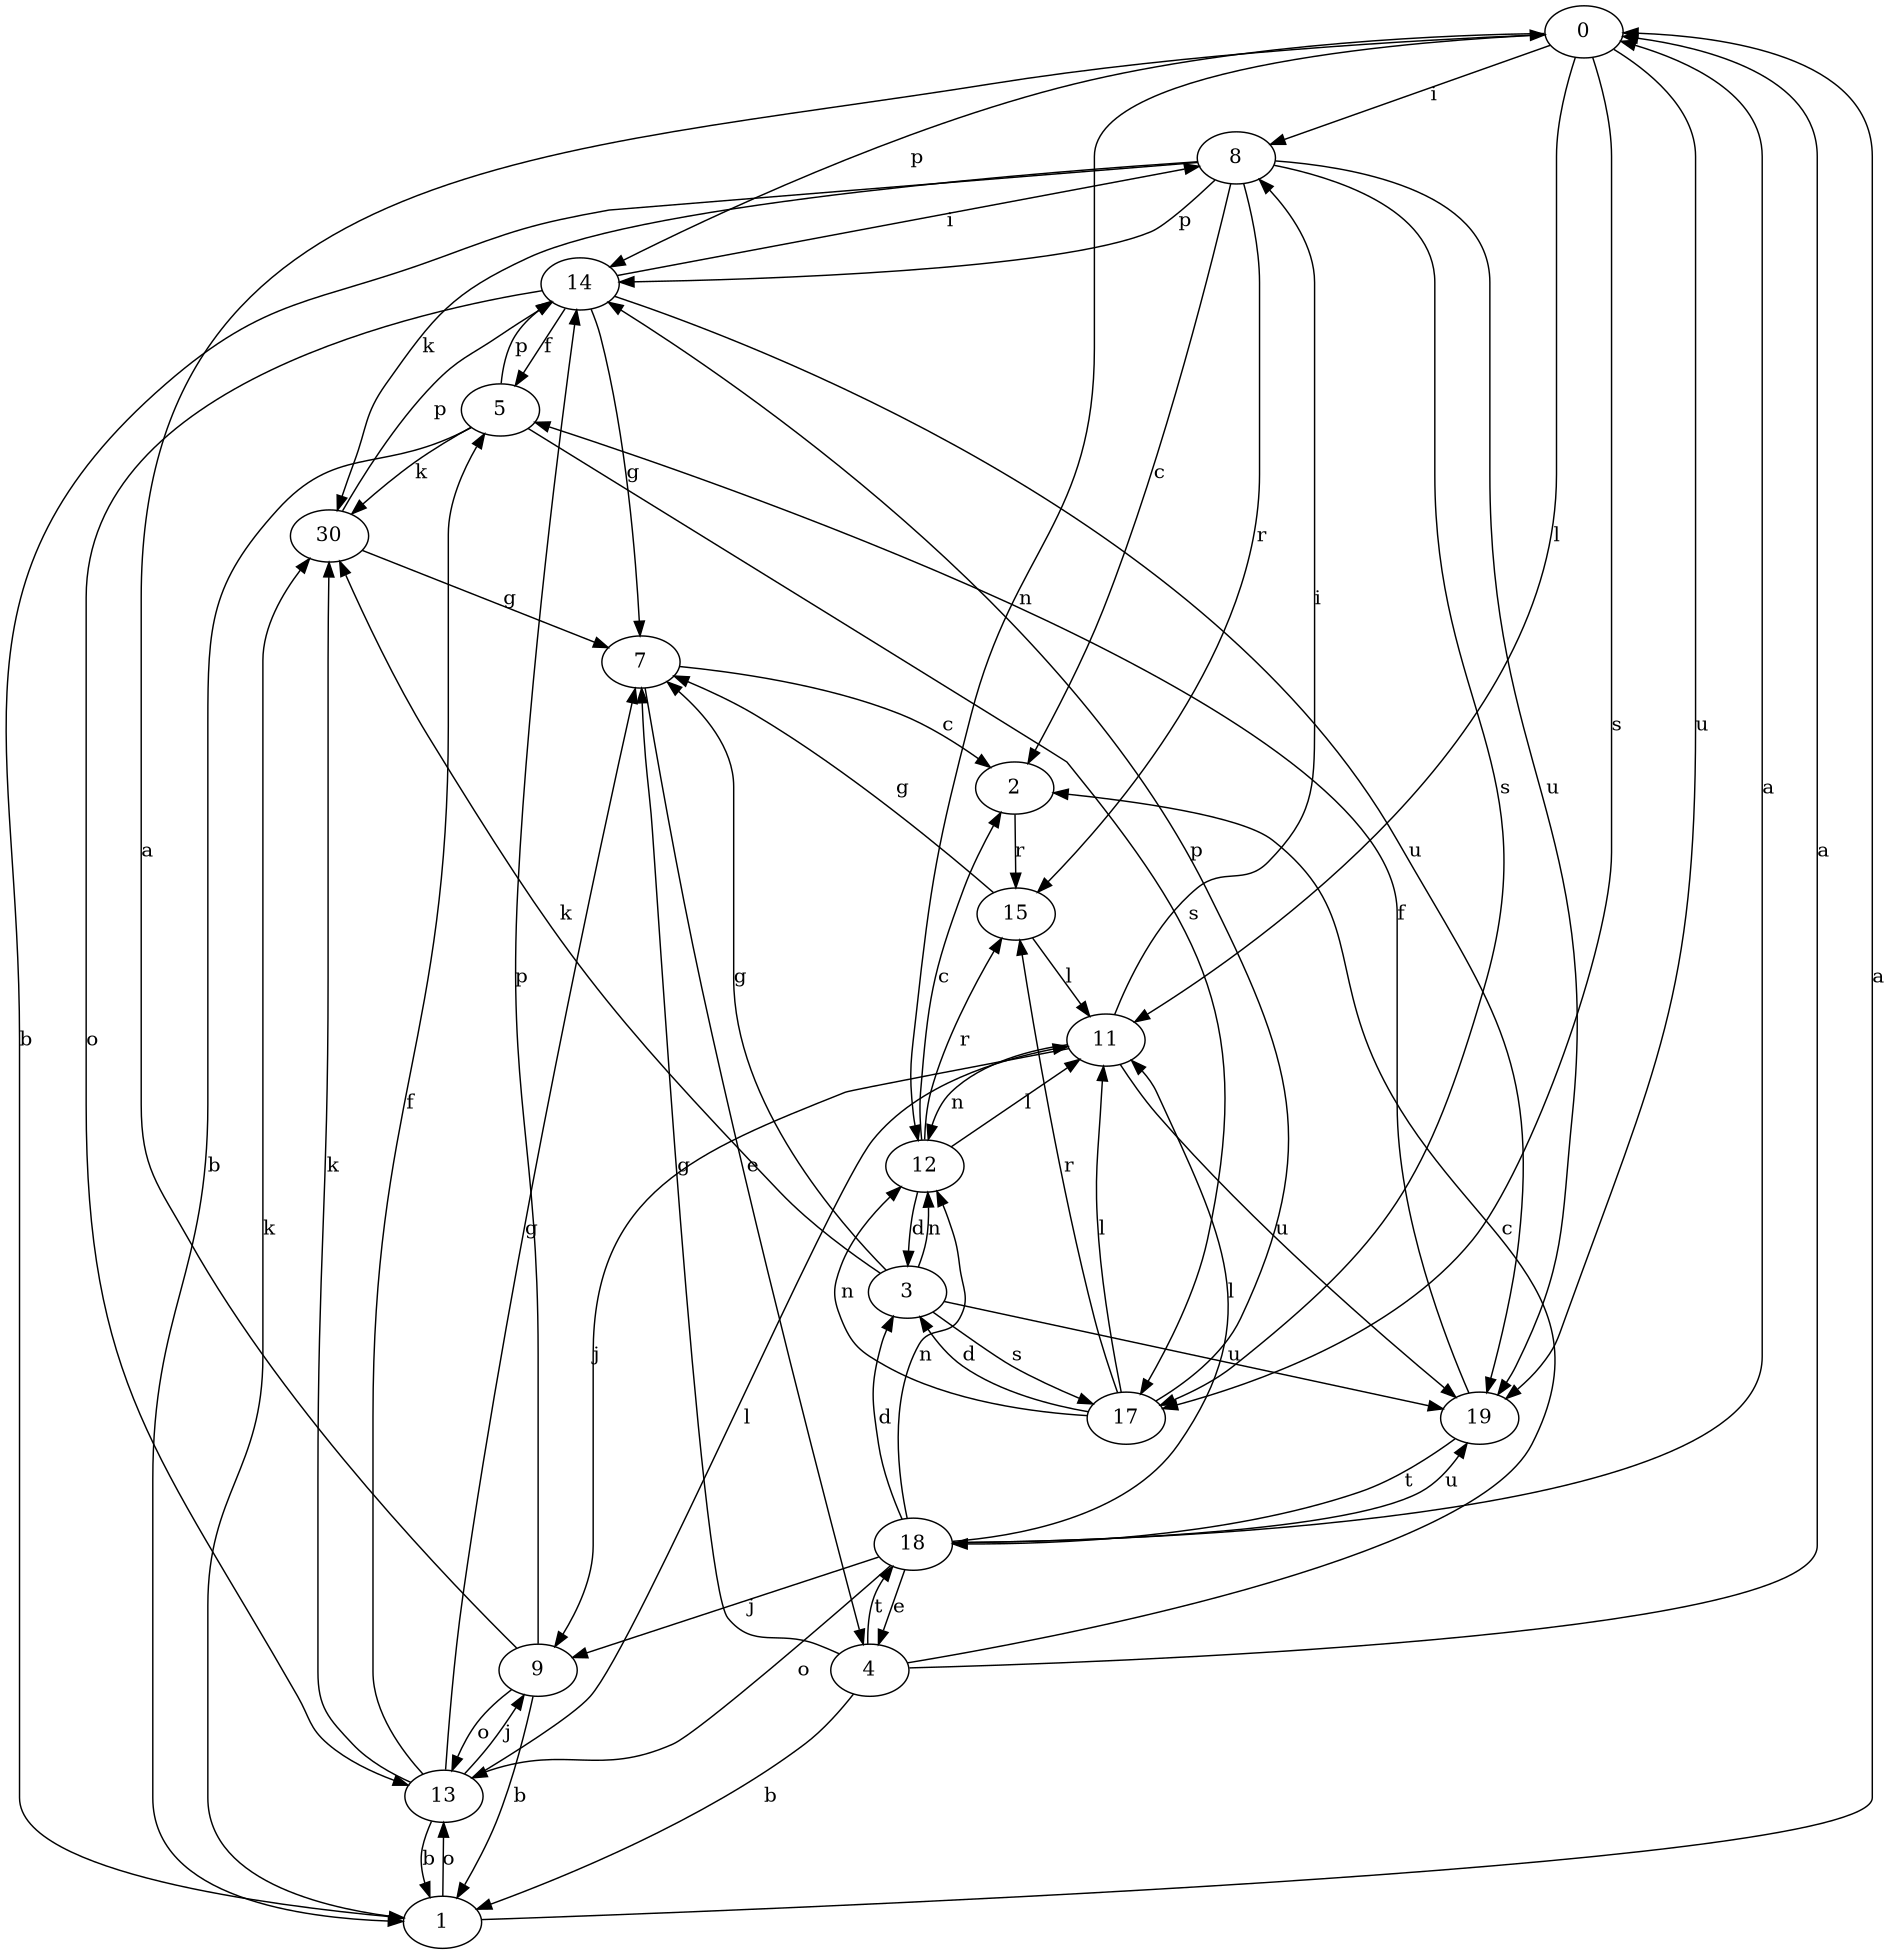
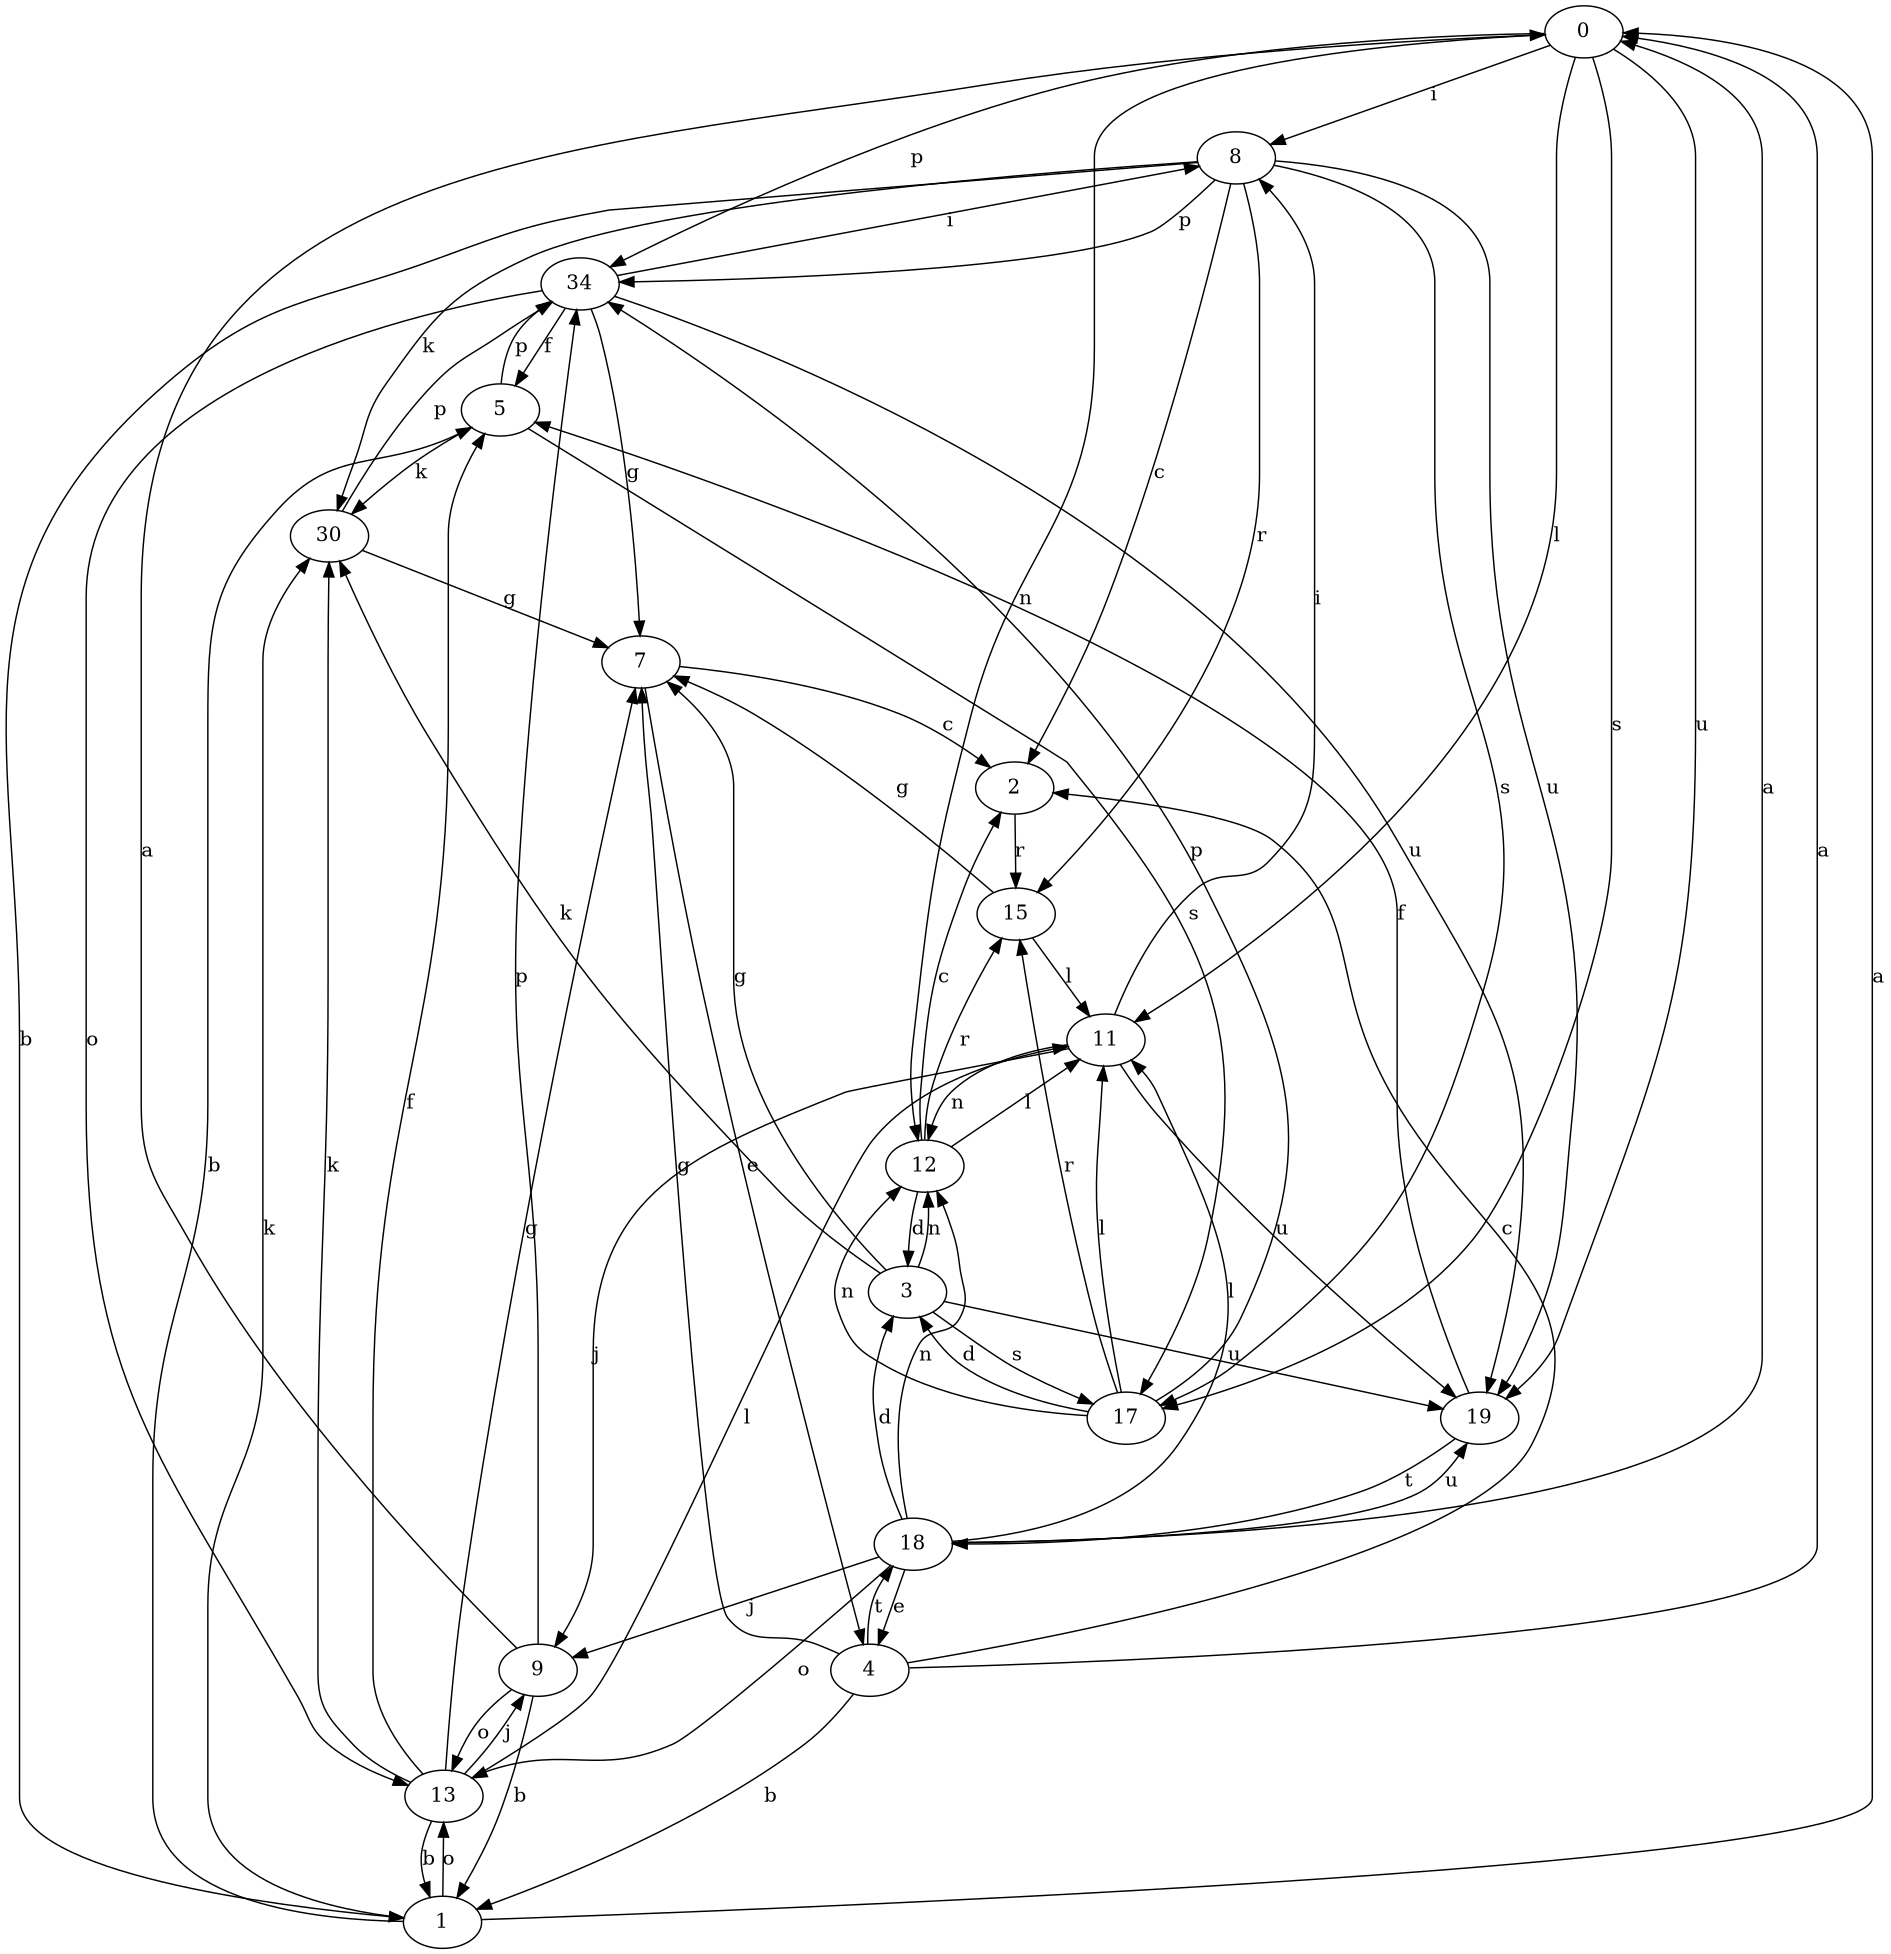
node "14": label "14" -> "34"
edge "5" -> "1": reversed
